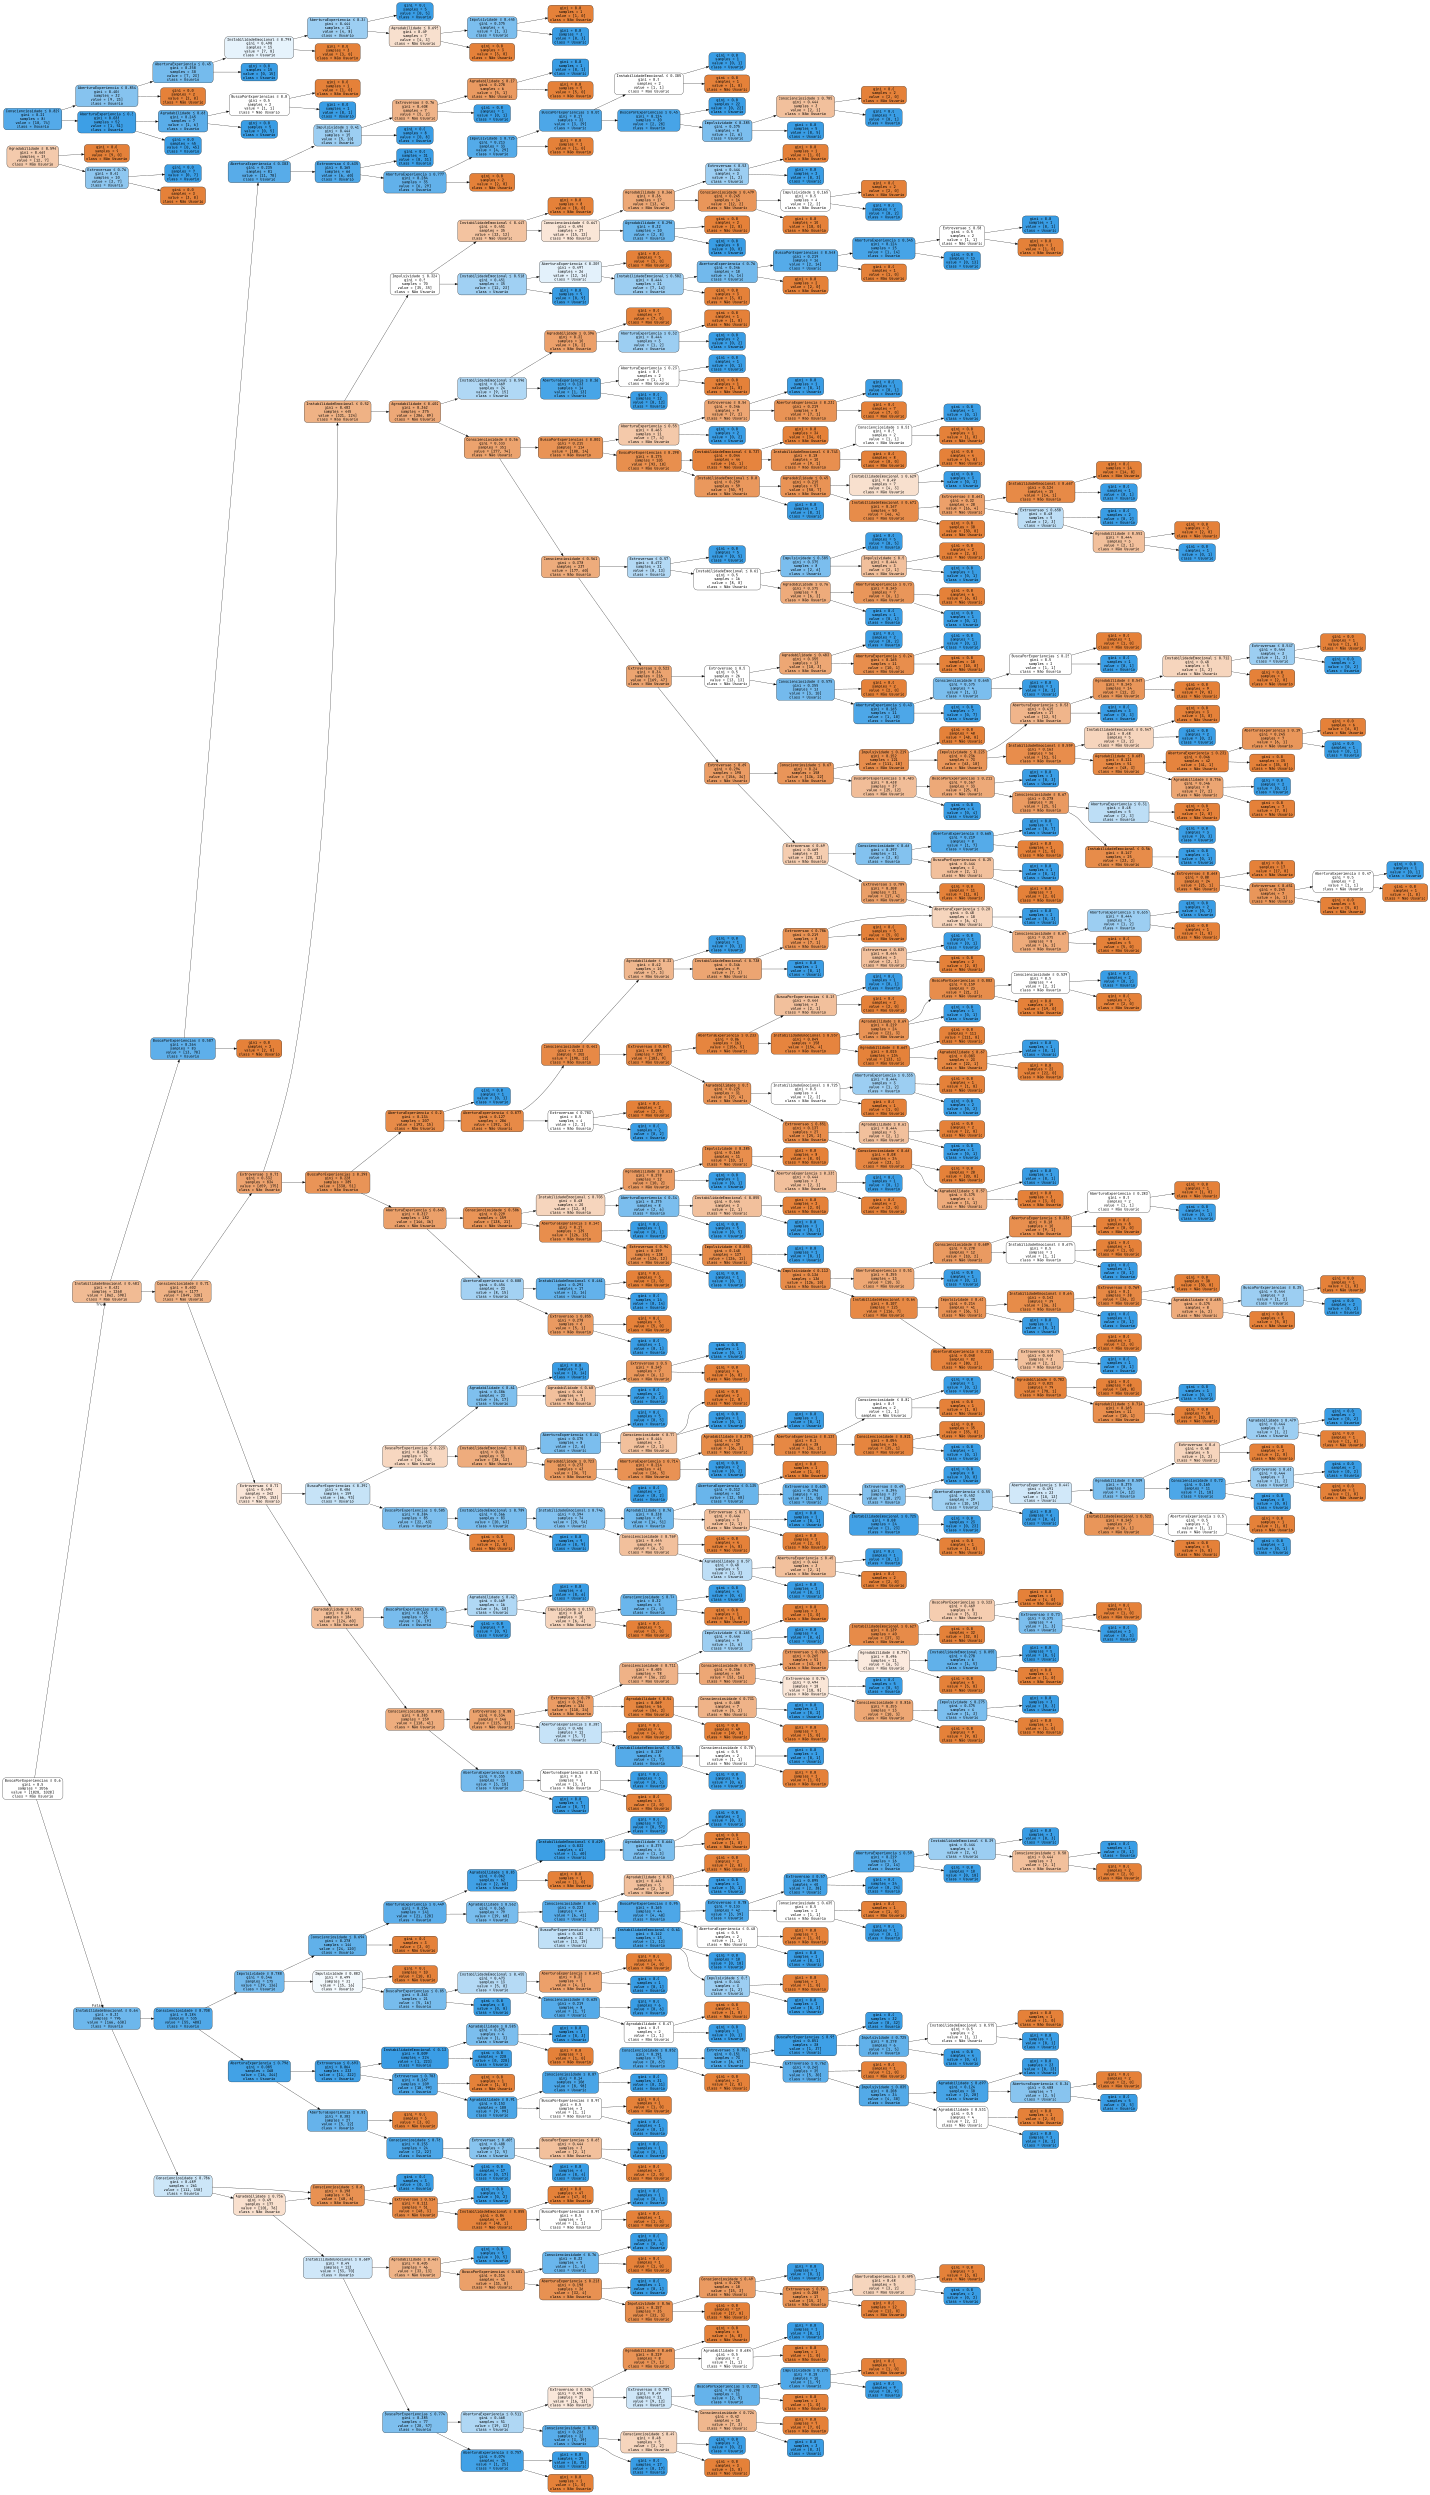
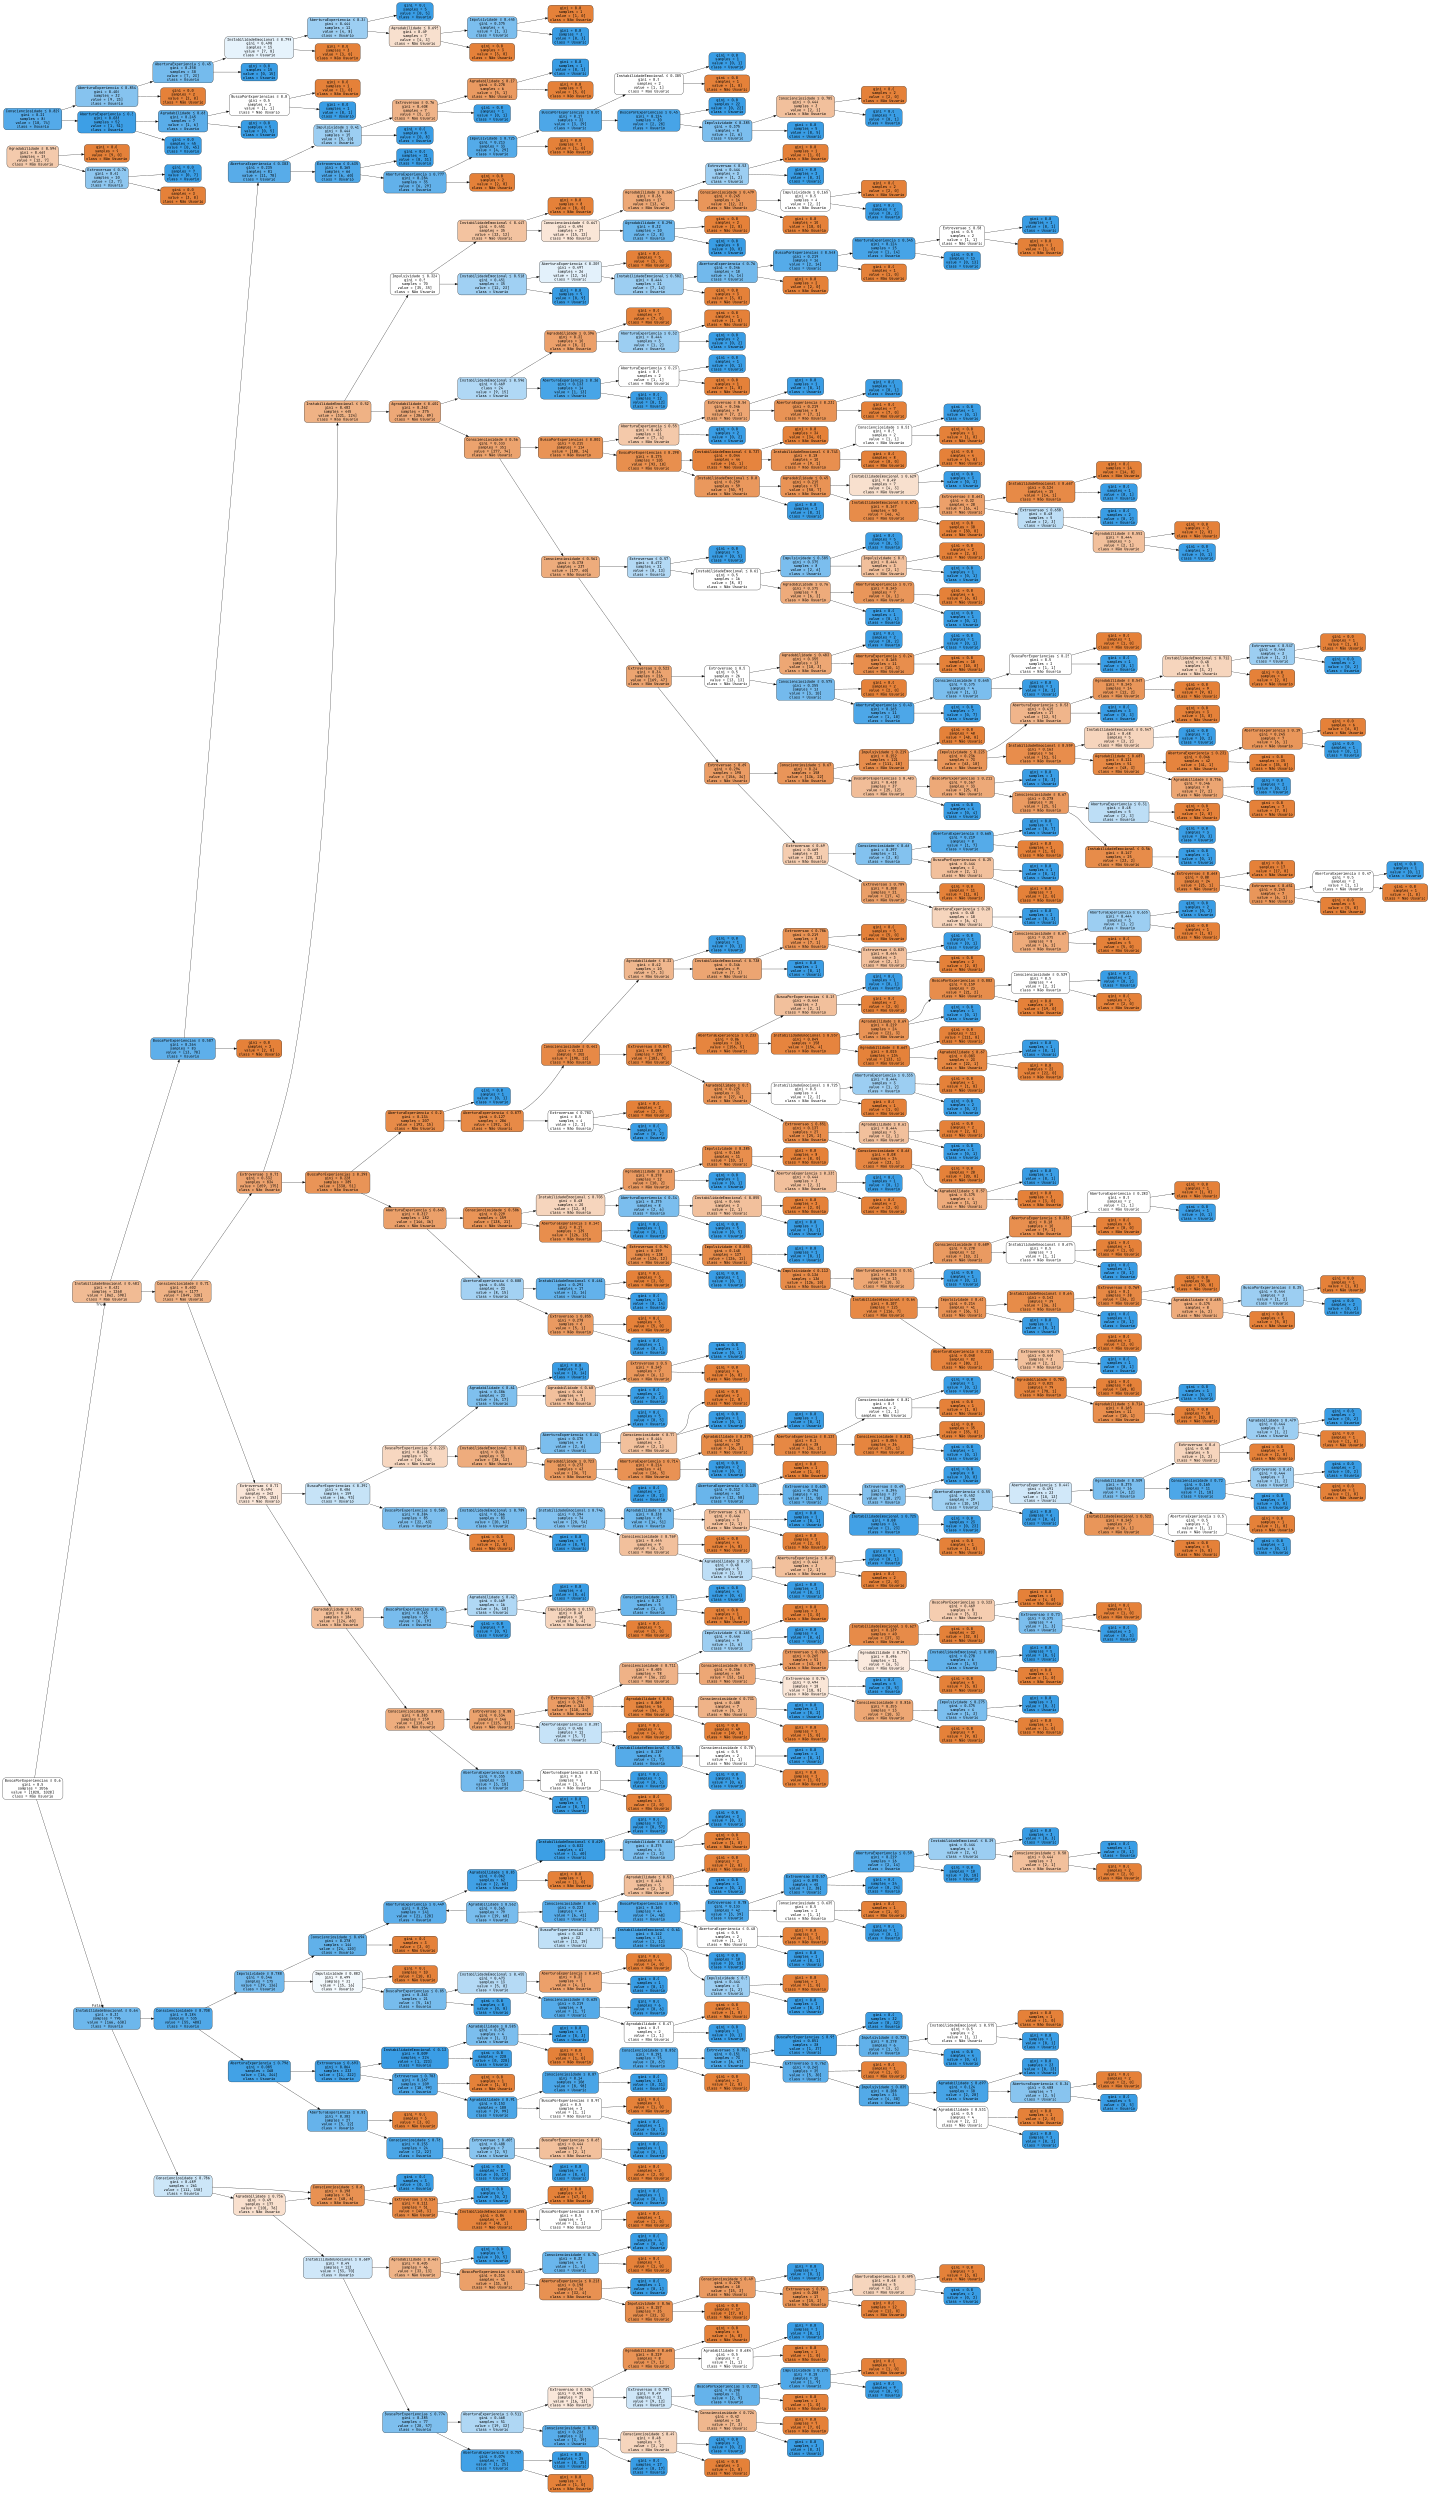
node "InstabilidadeEmocional ≤ 0.596": text "samples = 24" -> "class = 24"
edge "Extroversao ≤ 0.786" -> "AberturaExperiencia ≤ 0.28": now "Extroversao ≤ 0.786" -> "Extroversao ≤ 0.835"
edge "AberturaExperiencia ≤ 0.449" -> "Agradabilidade ≤ 0.562": reversed
node "BuscaPorExperiencias ≤ 0.777": text "samples = 32" -> "gini = 32"
